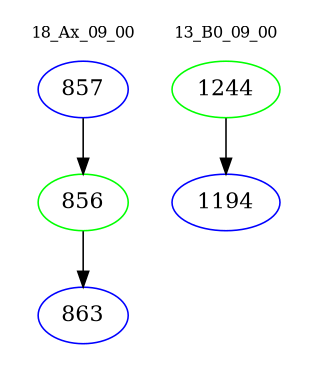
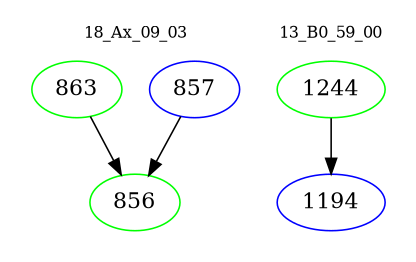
cluster "18_Ax_09_00": label "18_Ax_09_00" -> "18_Ax_09_03"
cluster "13_B0_09_00": label "13_B0_09_00" -> "13_B0_59_00"
edge "856" -> "863": reversed
node "863": color blue -> green
